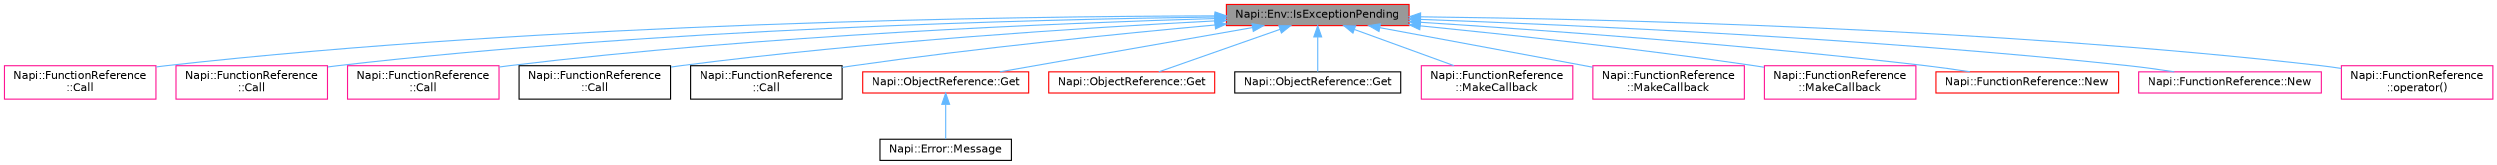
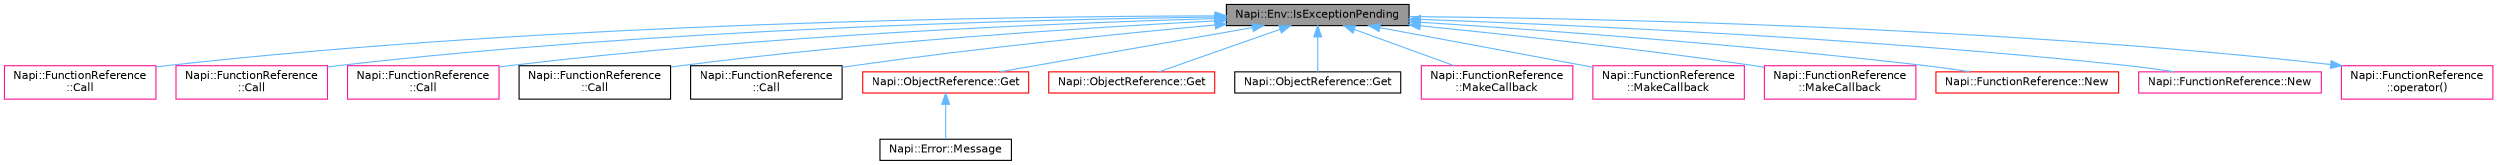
node "Napi::Env::IsExceptionPending": color red -> black
edge "Napi::FunctionReference ::operator()" -> "Napi::Env::IsExceptionPending": reversed
